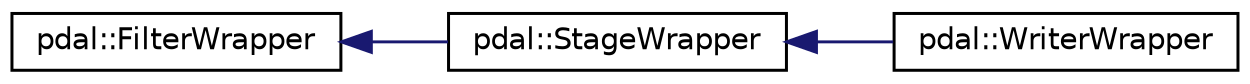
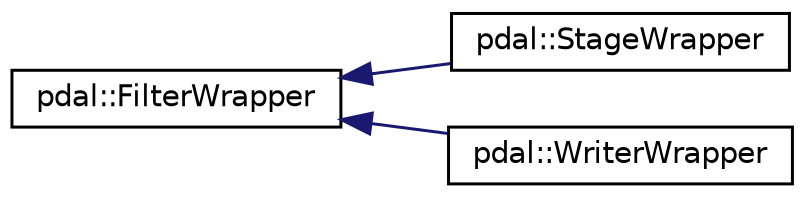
edge "pdal::WriterWrapper" -> "pdal::StageWrapper": now "pdal::WriterWrapper" -> "pdal::FilterWrapper"
